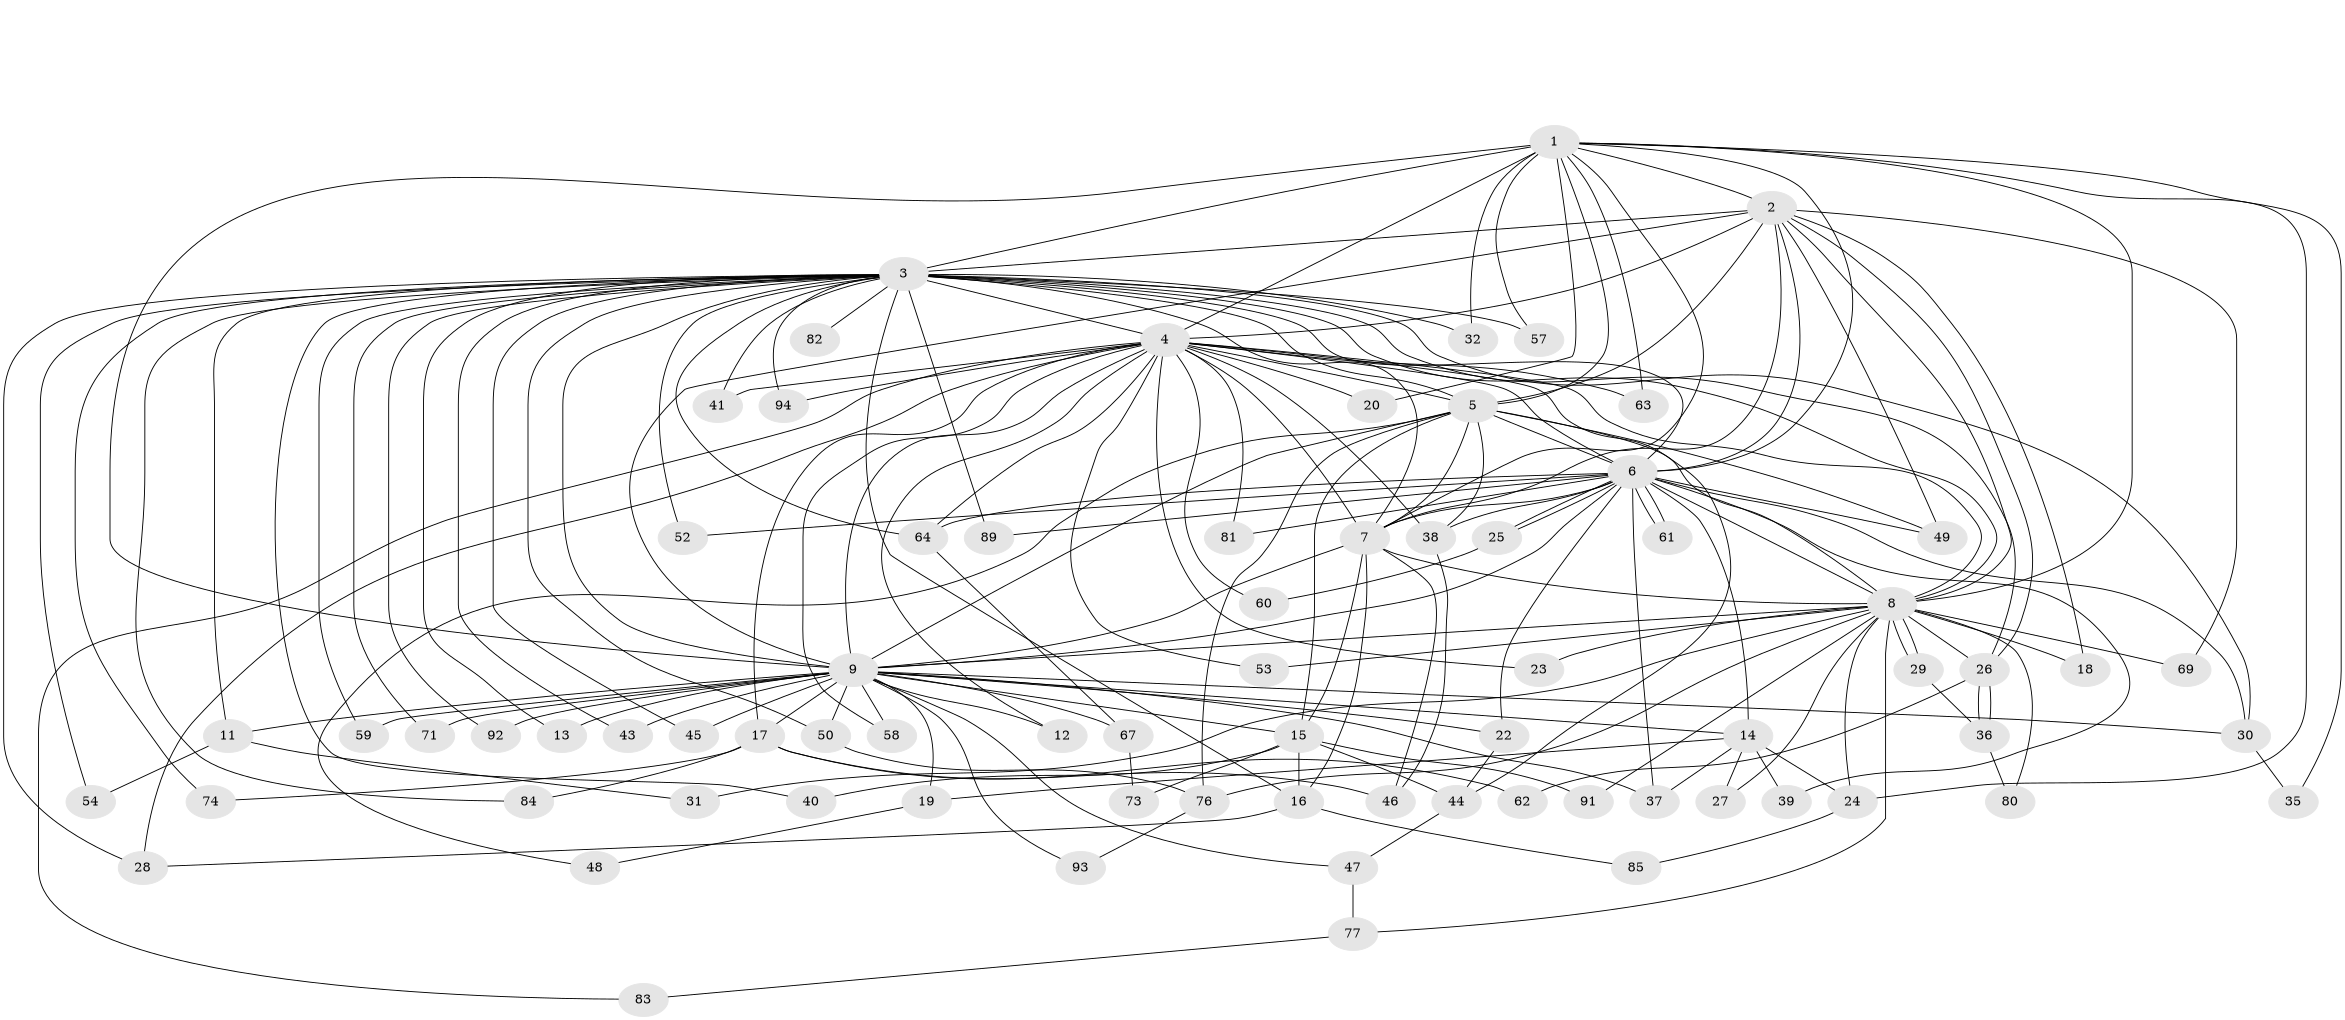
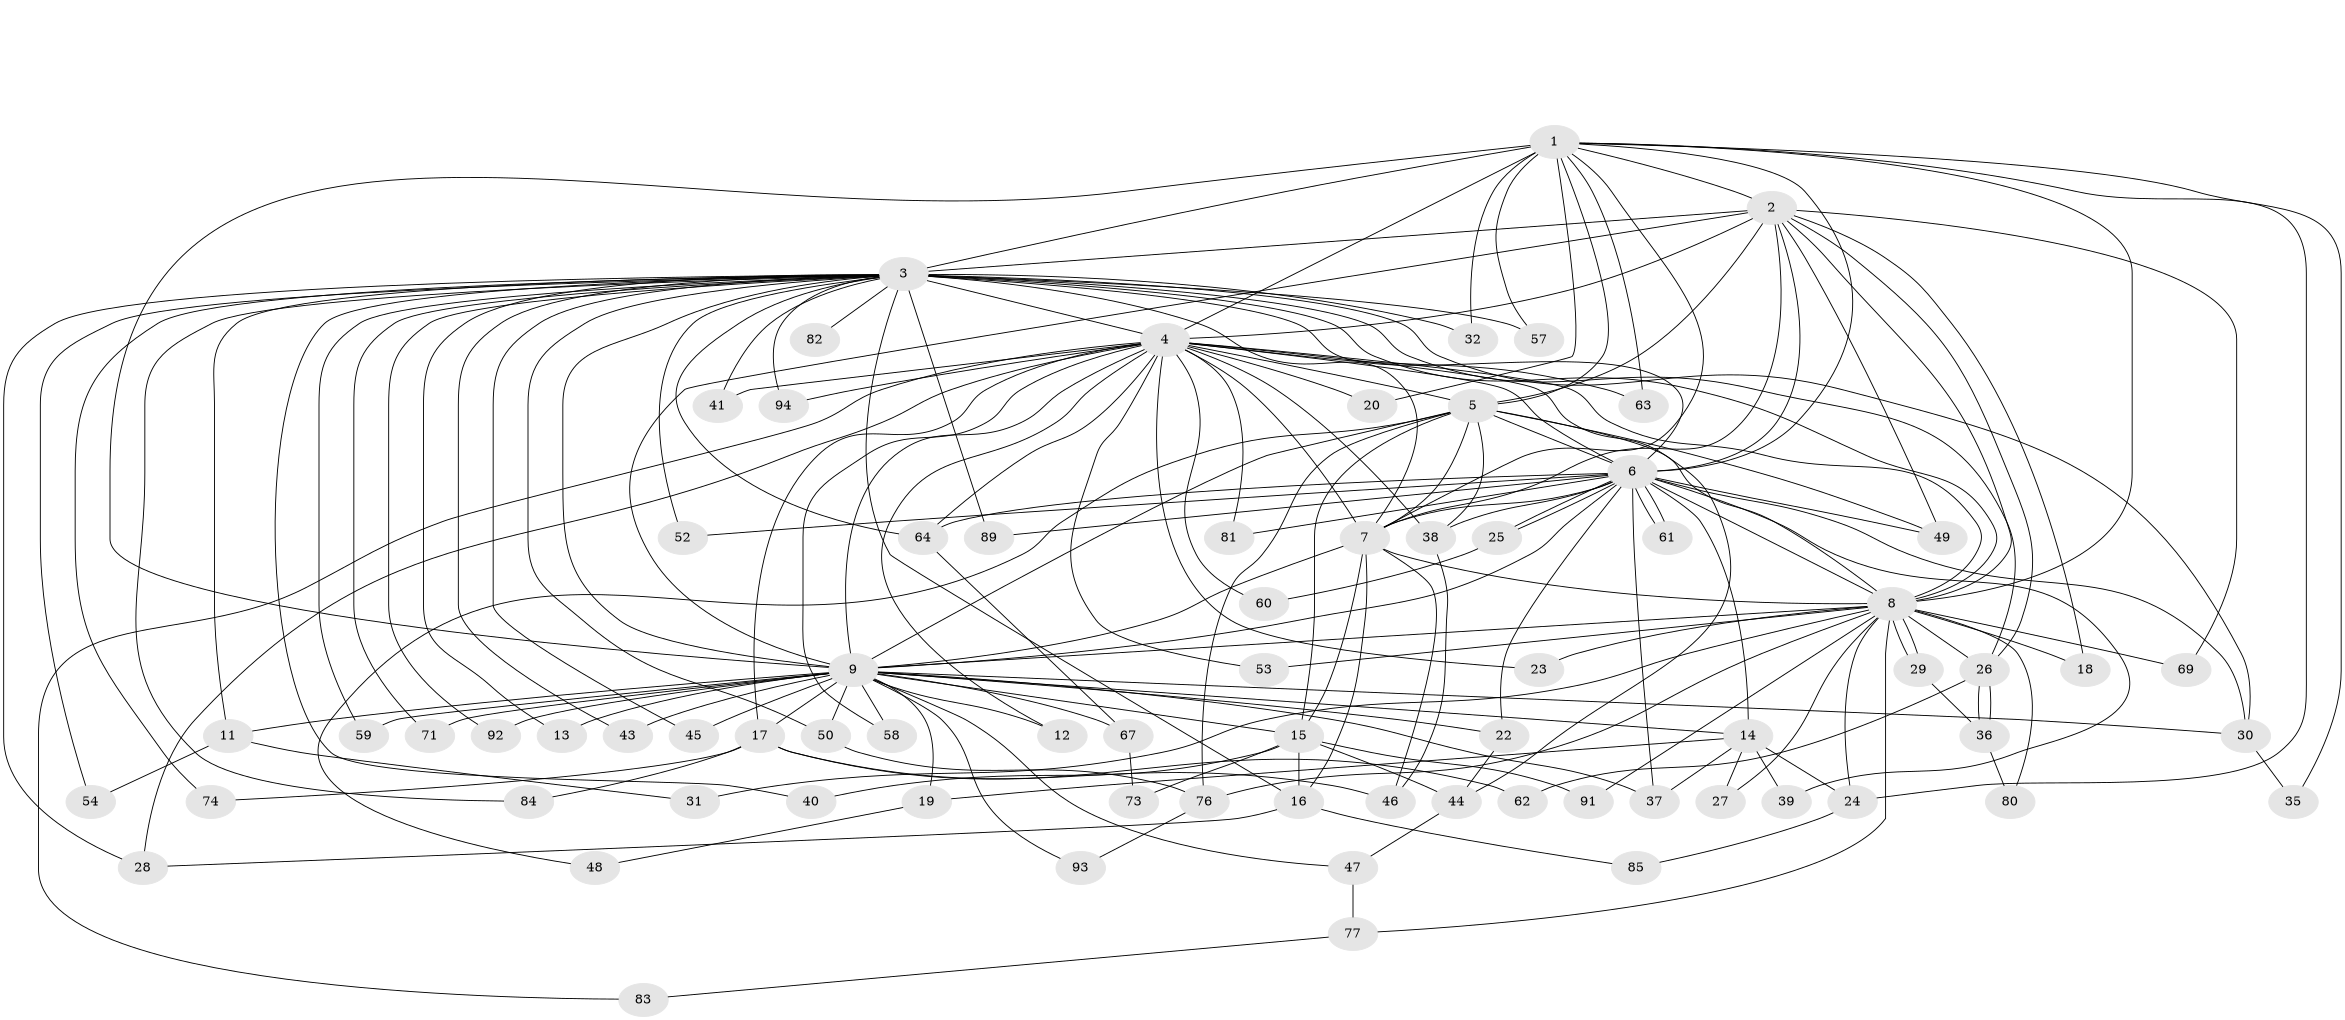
edge "3" -- "5": removed
